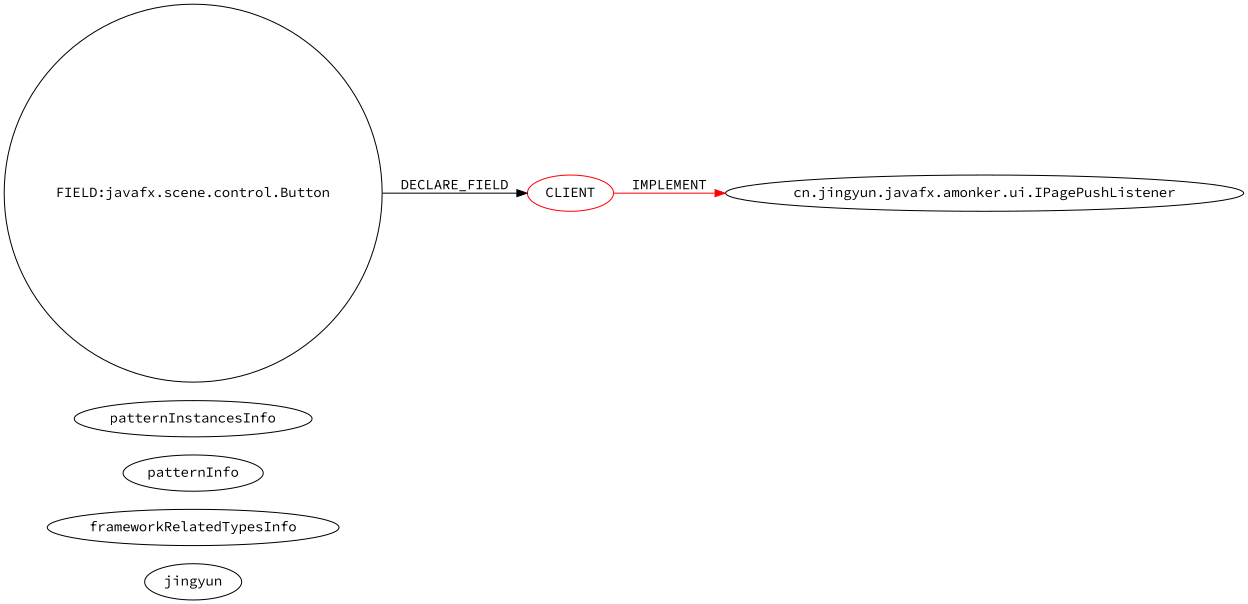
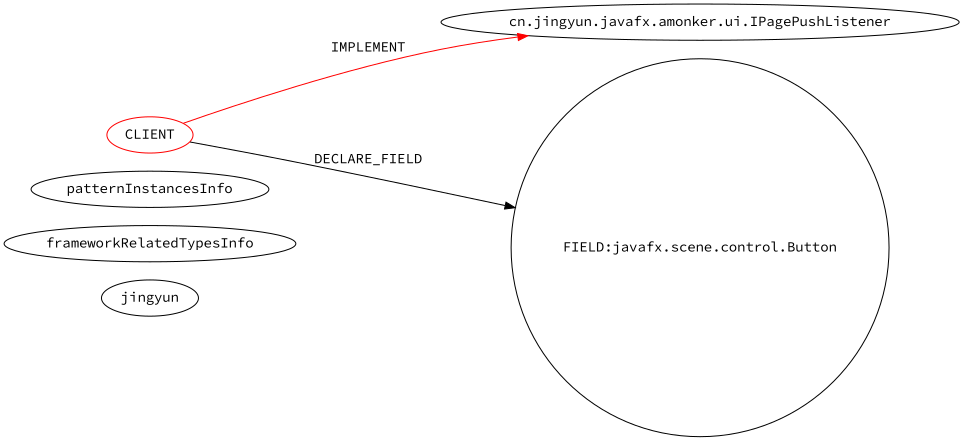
edge "FIELD:javafx.scene.control.Button" -> "CLIENT": reversed
node "patternInfo": removed
